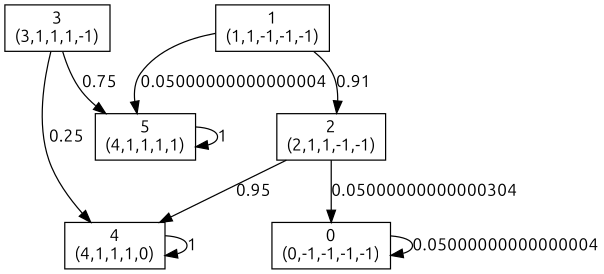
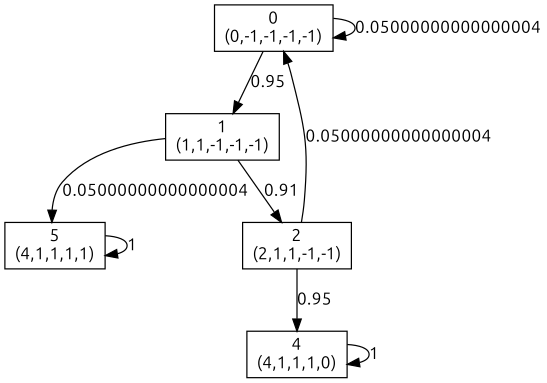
node "3 (3,1,1,1,-1)": removed
edge "0 (0,-1,-1,-1,-1)" -> "1 (1,1,-1,-1,-1)": added, label "0.95"
edge "2 (2,1,1,-1,-1)" -> "0 (0,-1,-1,-1,-1)": label "0.05000000000000304" -> "0.05000000000000004"
